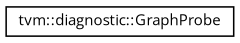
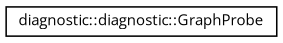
node "tvm::diagnostic::GraphProbe": label "tvm::diagnostic::GraphProbe" -> "diagnostic::diagnostic::GraphProbe"
